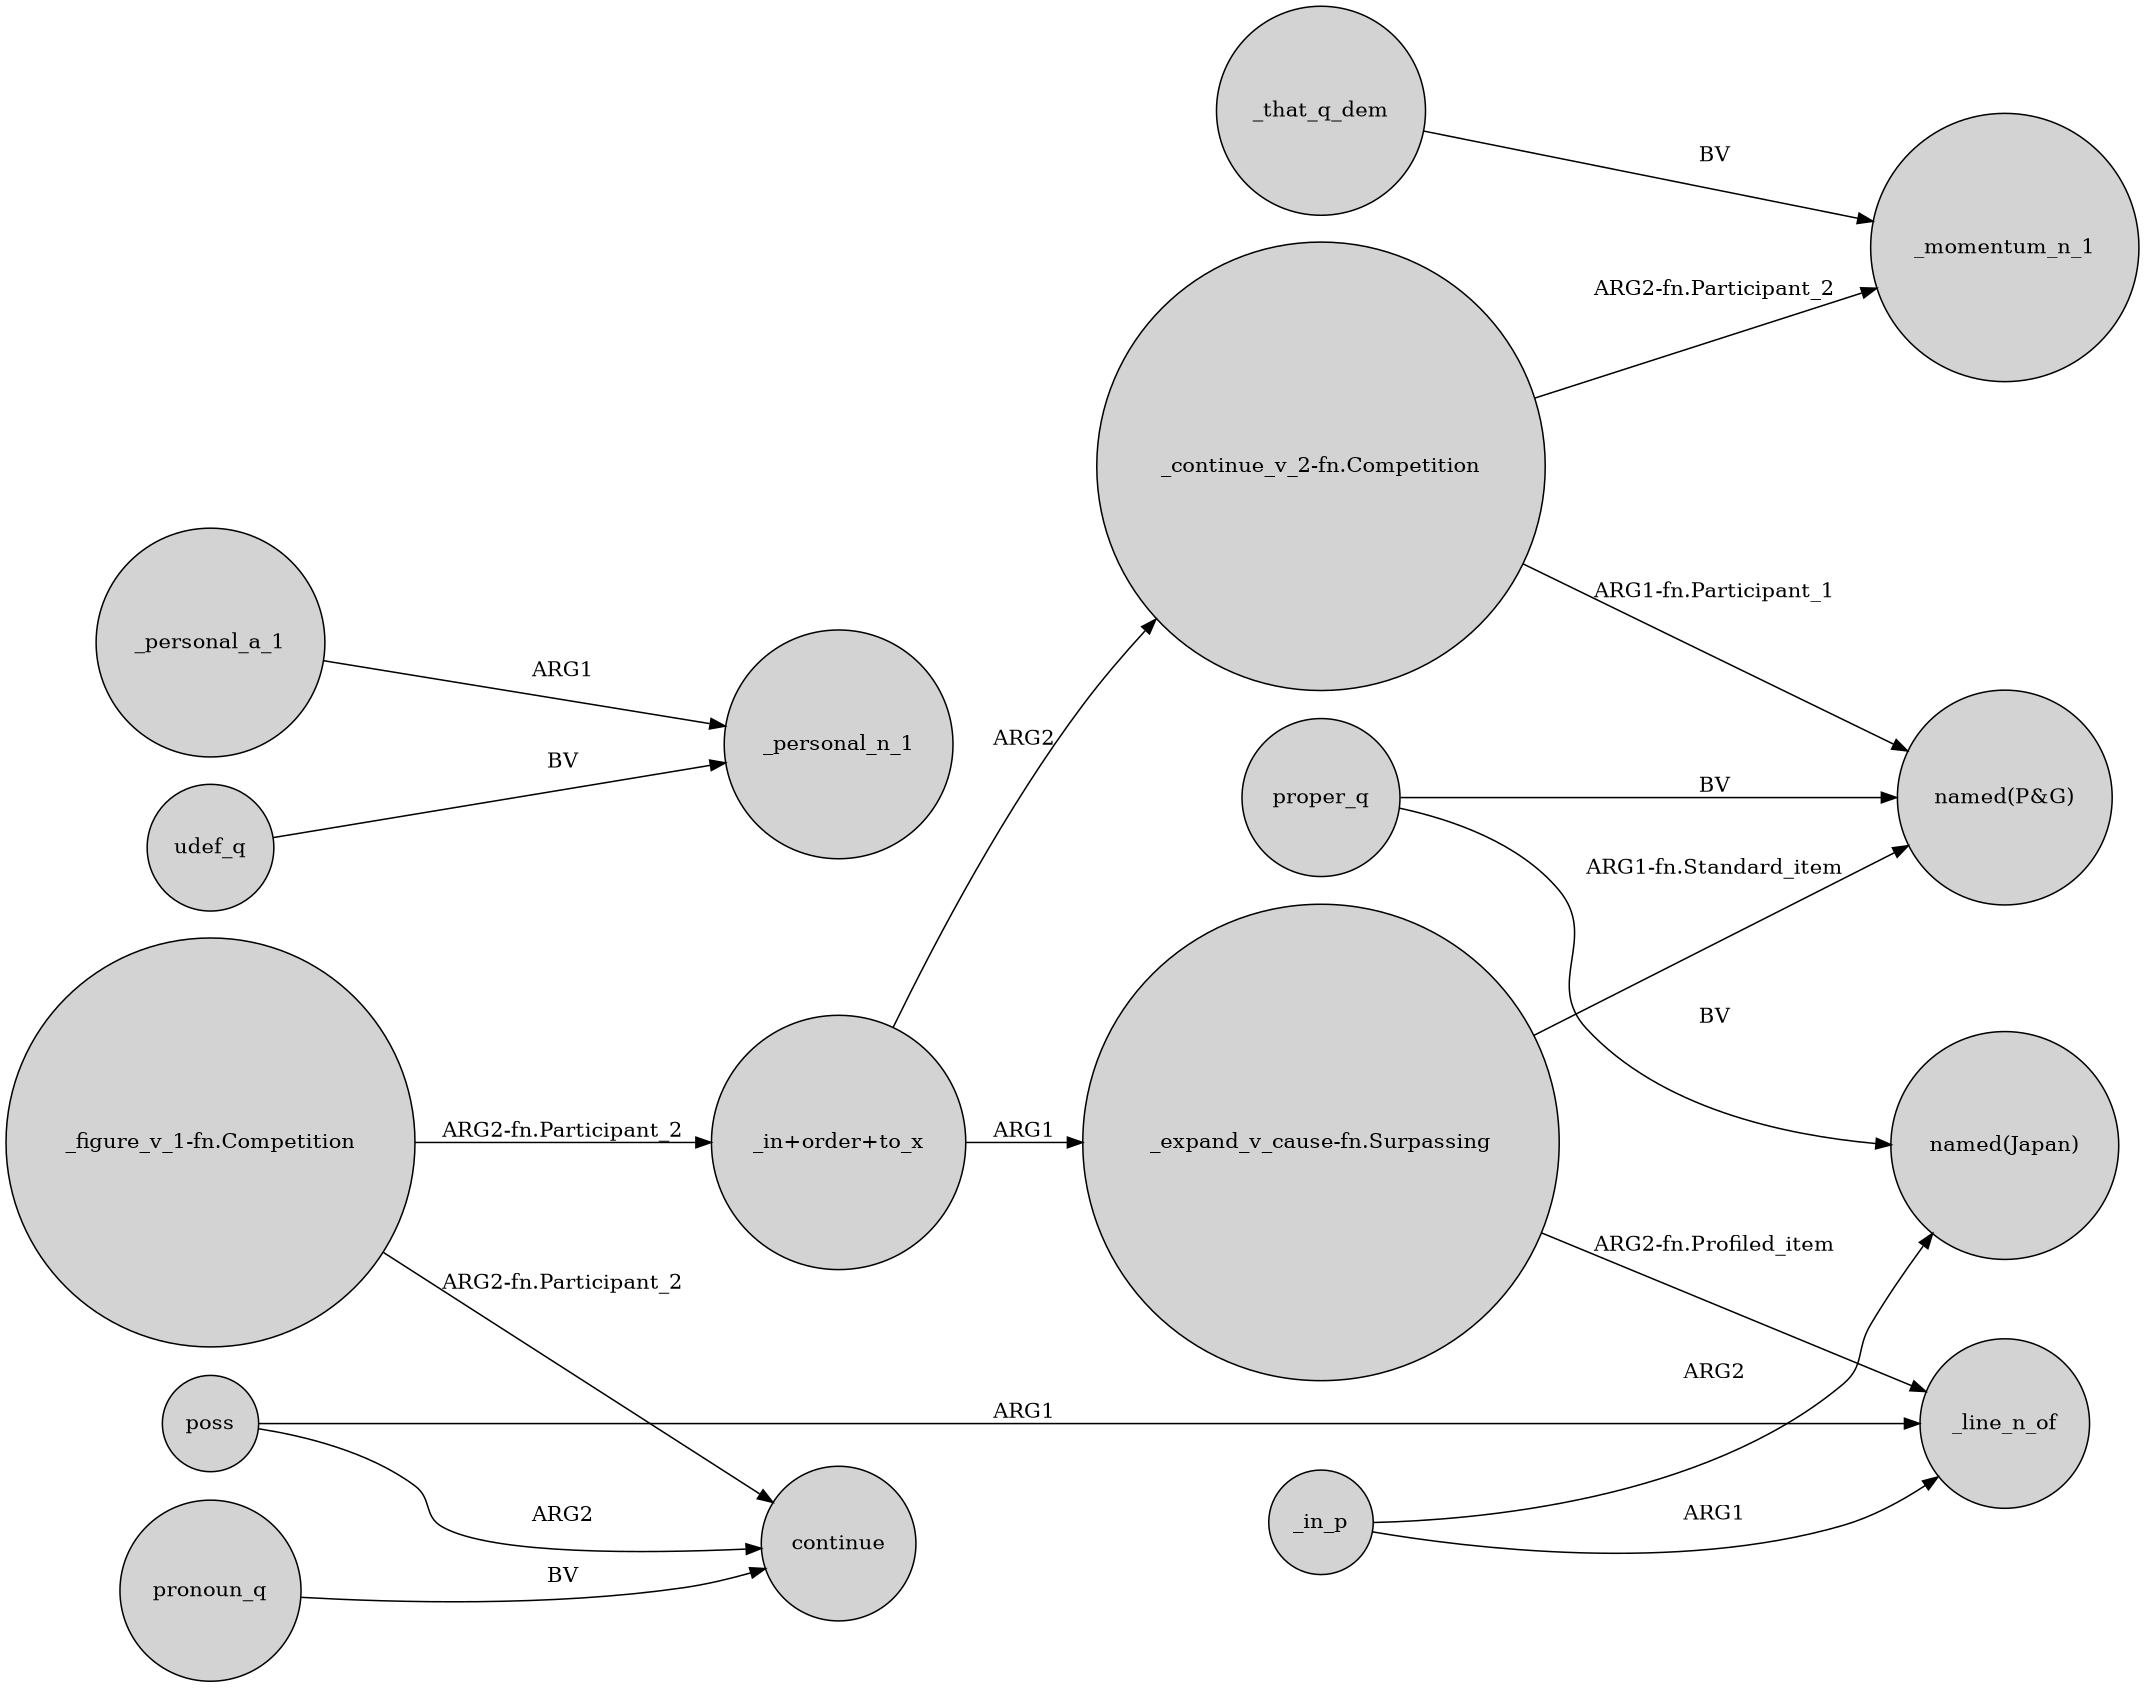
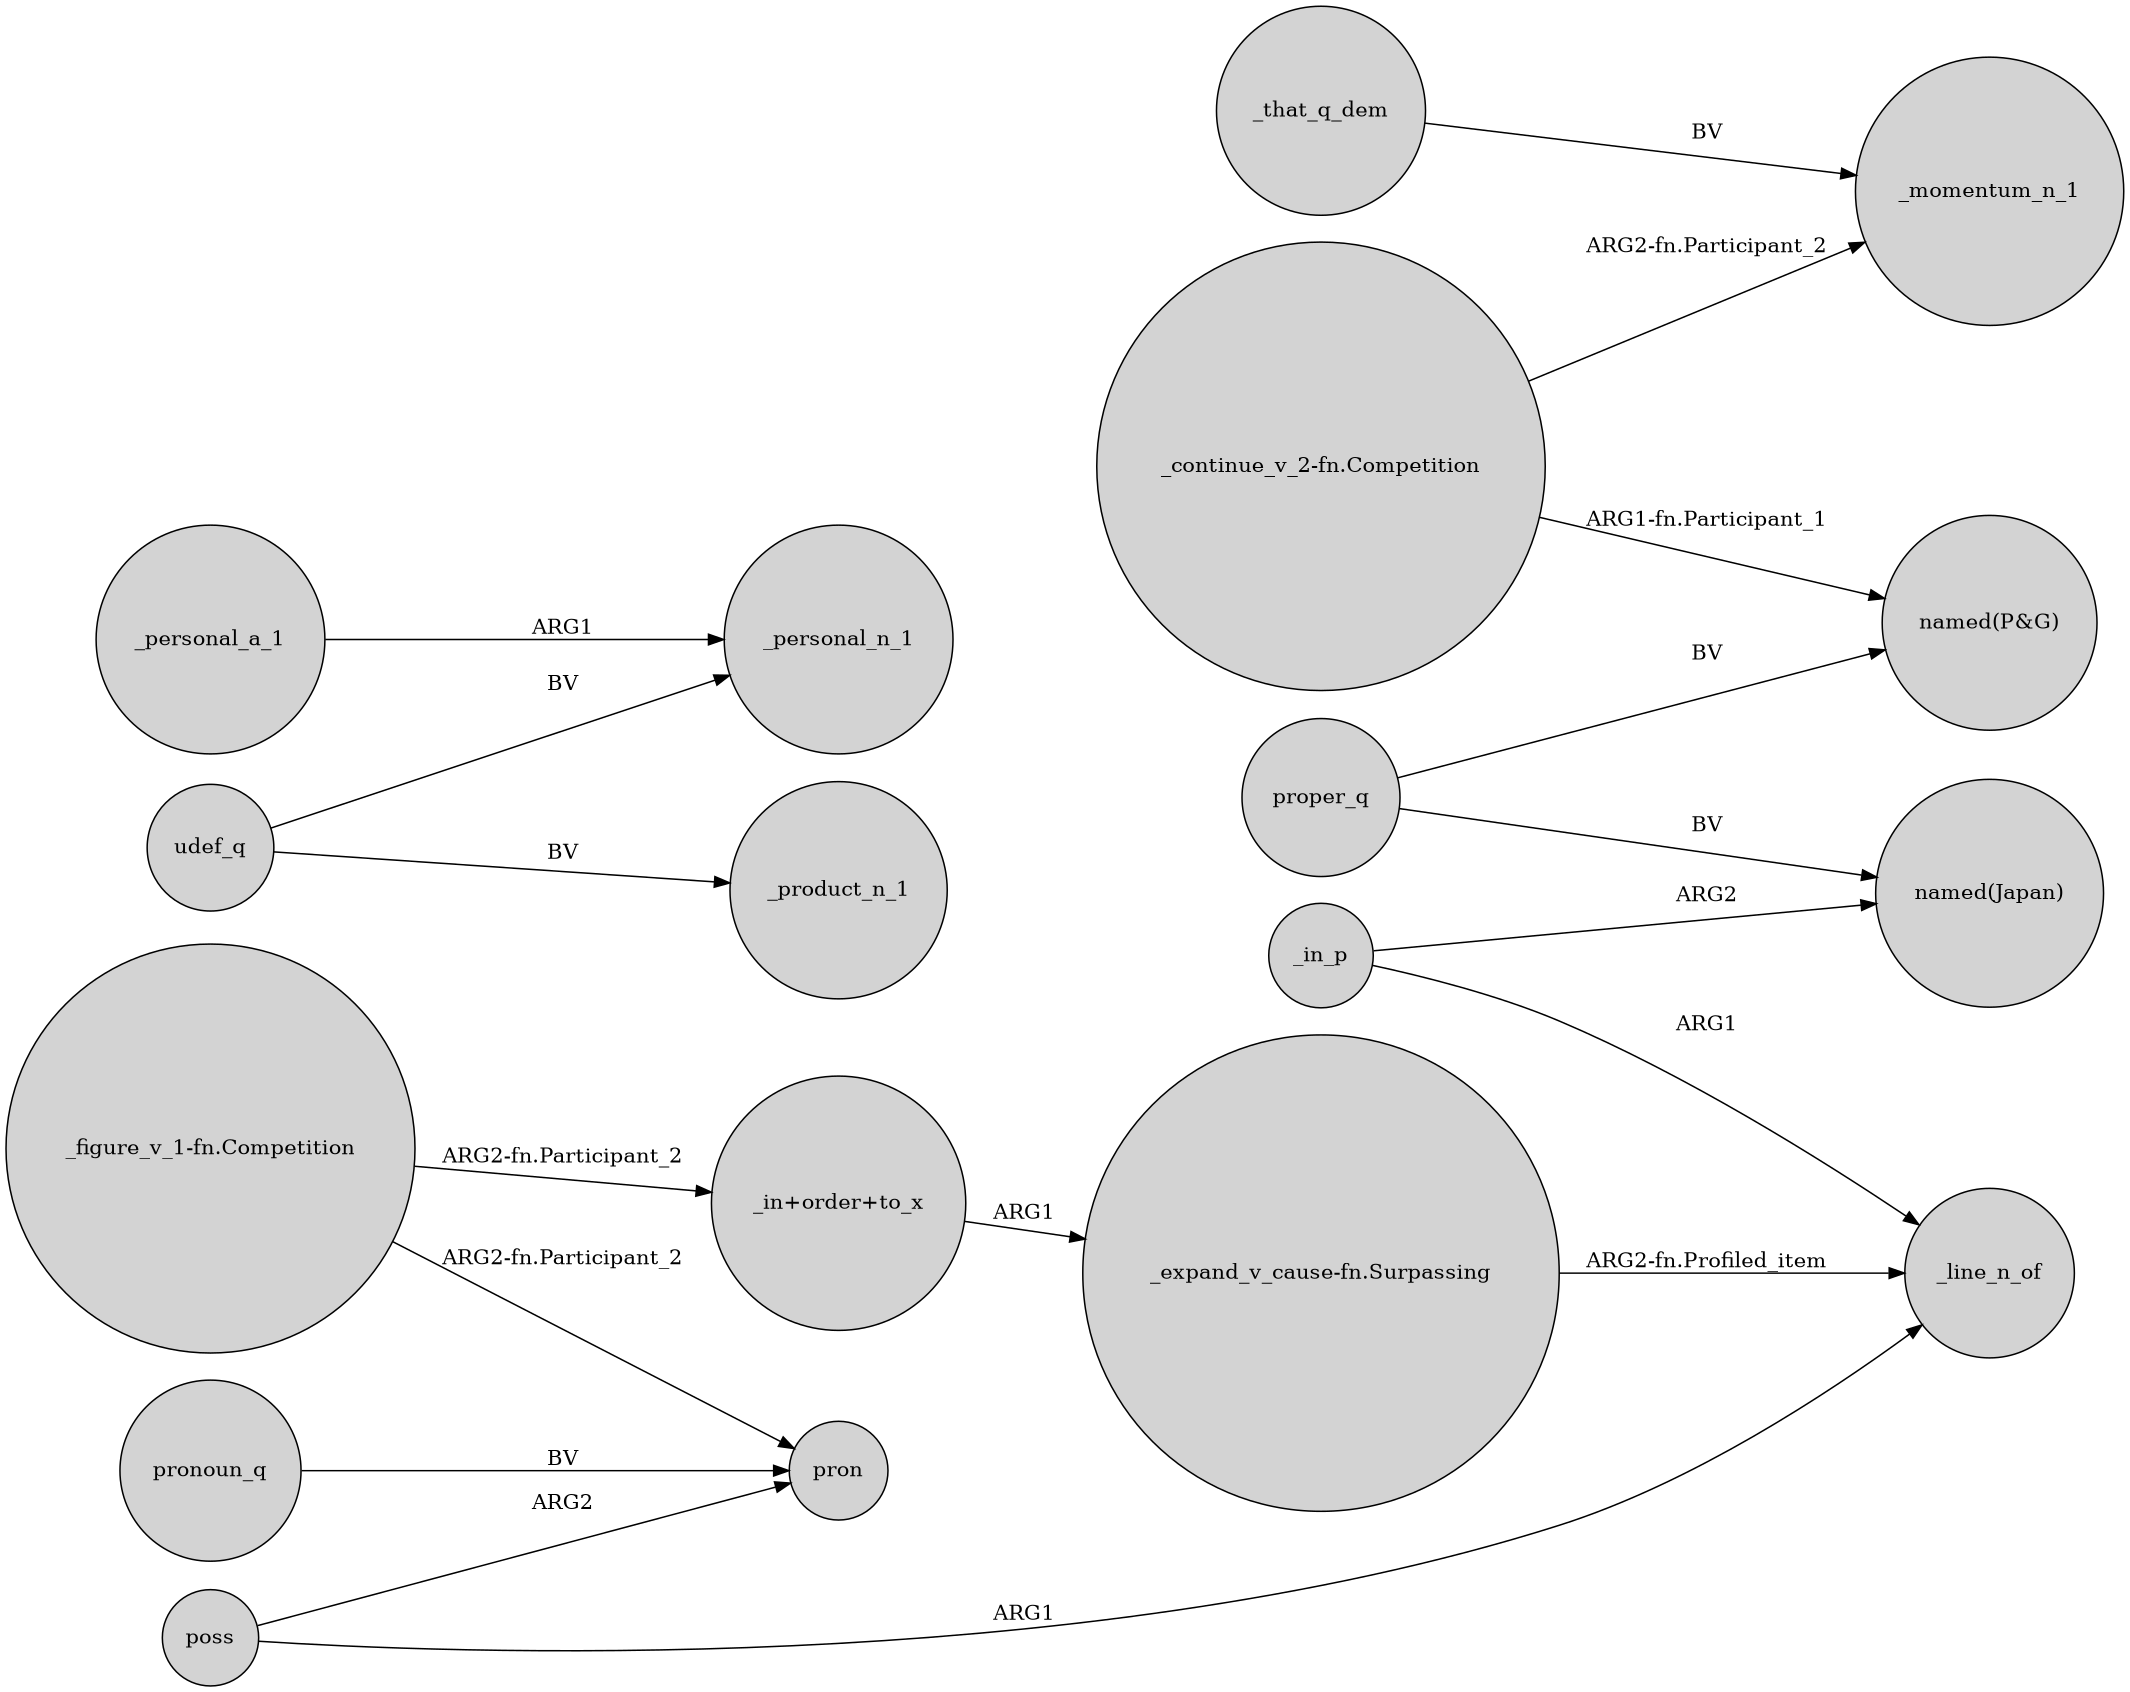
edge "_in+order+to_x" -> "_continue_v_2-fn.Competition": removed, label "ARG2"
node "_product_n_1": added
edge "_expand_v_cause-fn.Surpassing" -> "named(P&G)": removed, label "ARG1-fn.Standard_item"
node "continue": label "continue" -> "pron"
